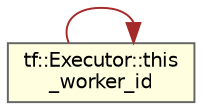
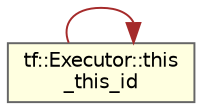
node "tf::Executor::this _worker_id": label "tf::Executor::this _worker_id" -> "tf::Executor::this _this_id"
